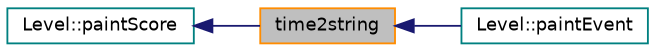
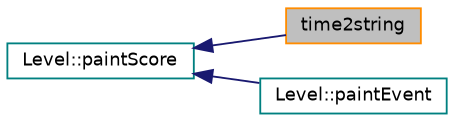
edge "Level::paintEvent" -> "time2string": now "Level::paintEvent" -> "Level::paintScore"
